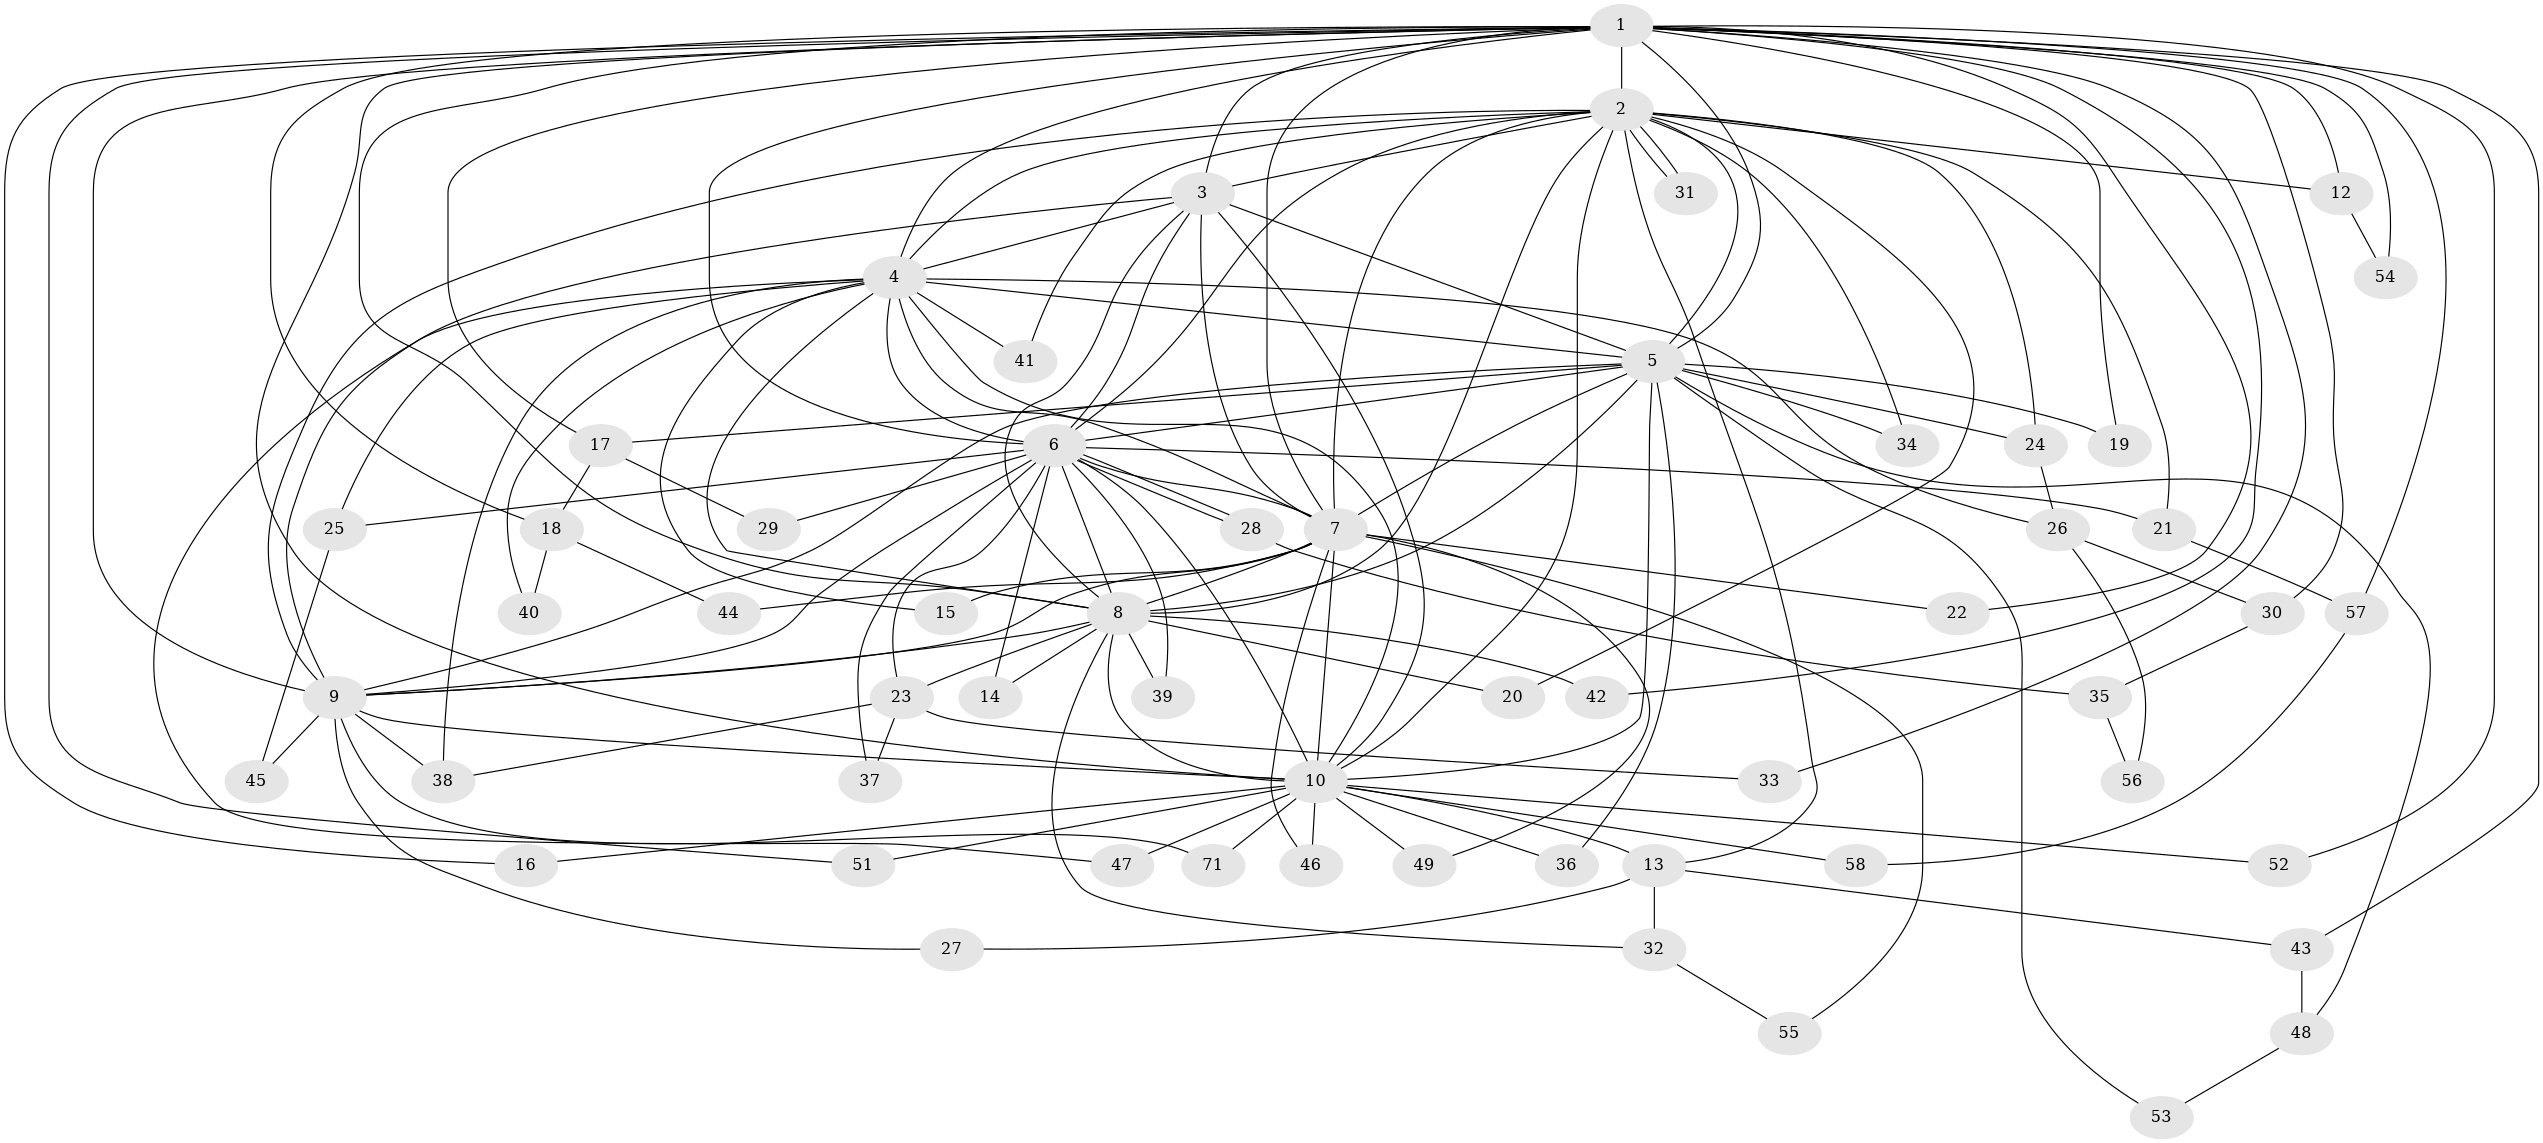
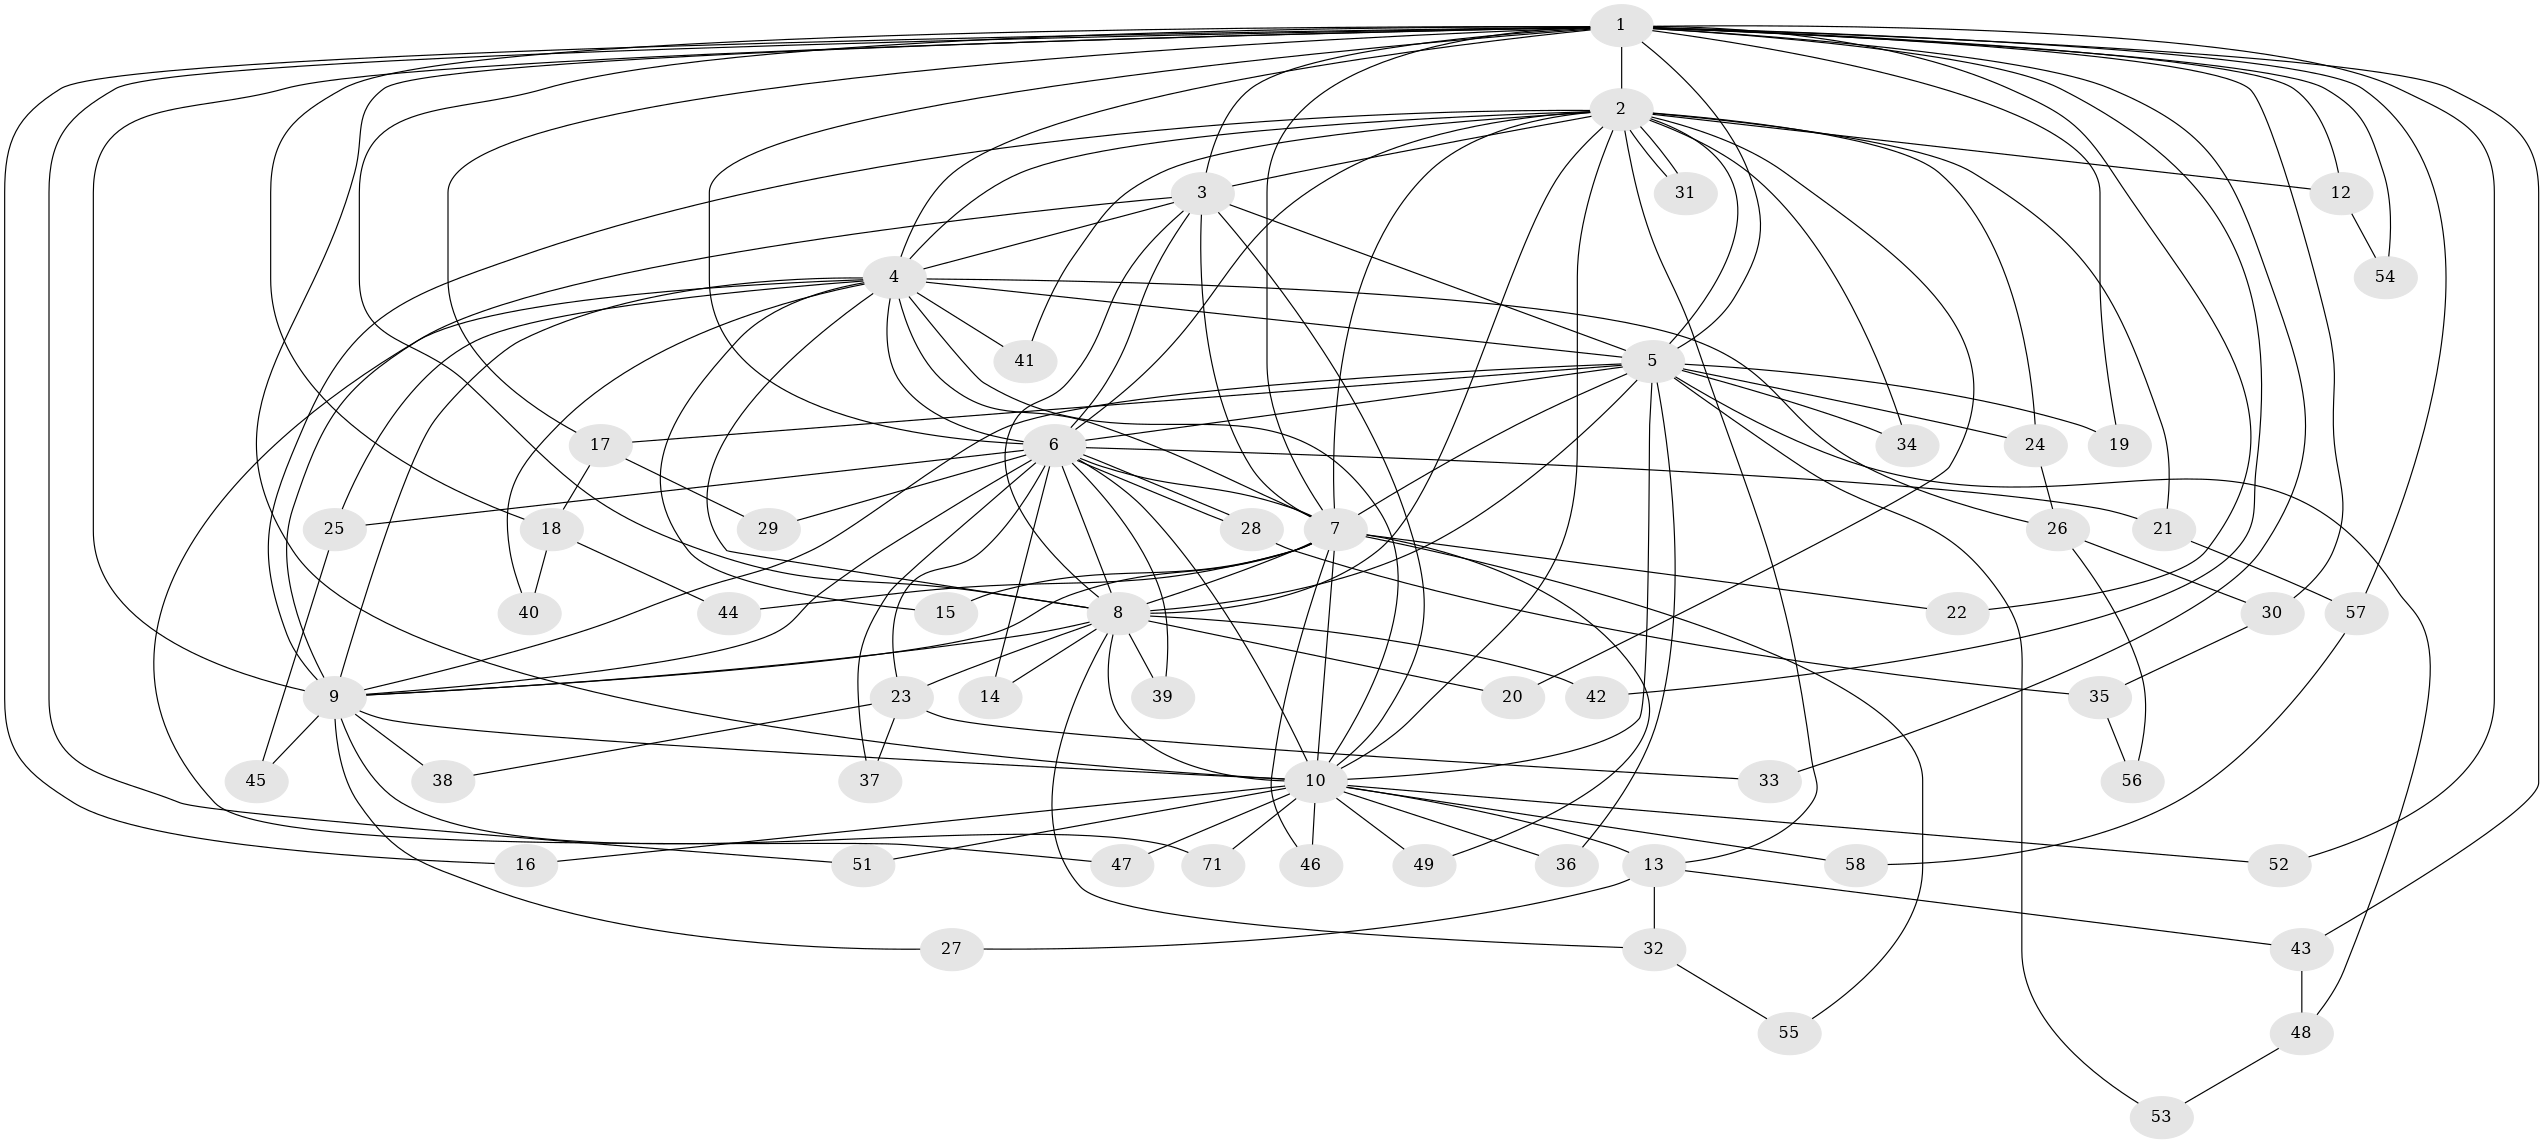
edge "4" -- "38": now "4" -- "9"
